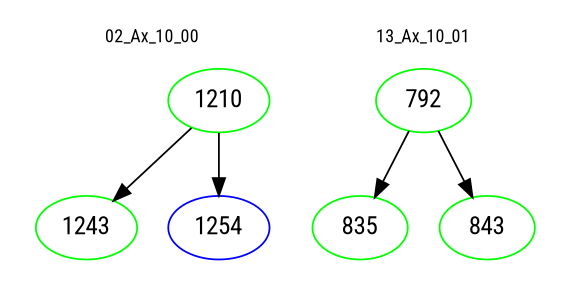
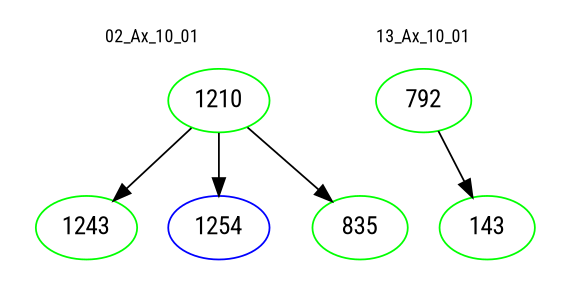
cluster "02_Ax_10_00": label "02_Ax_10_00" -> "02_Ax_10_01"
edge "792" -> "835": now "1210" -> "835"
node "843": label "843" -> "143"
